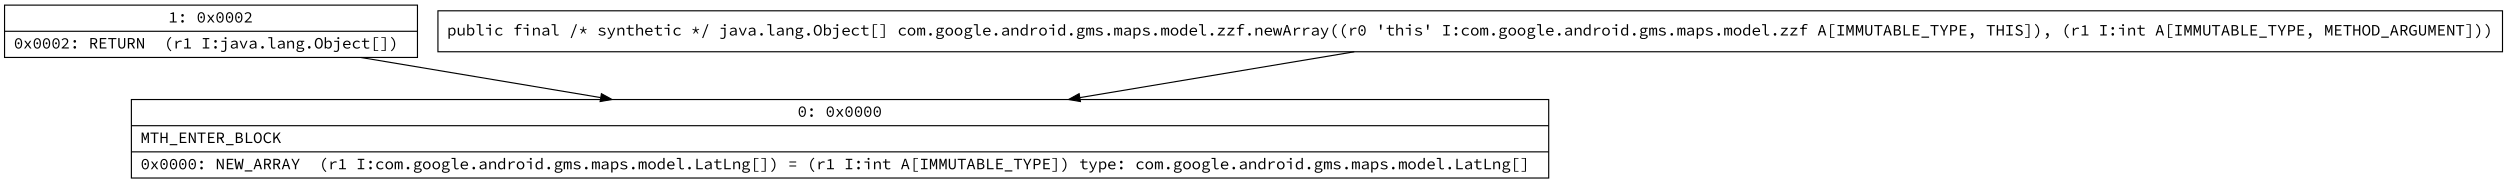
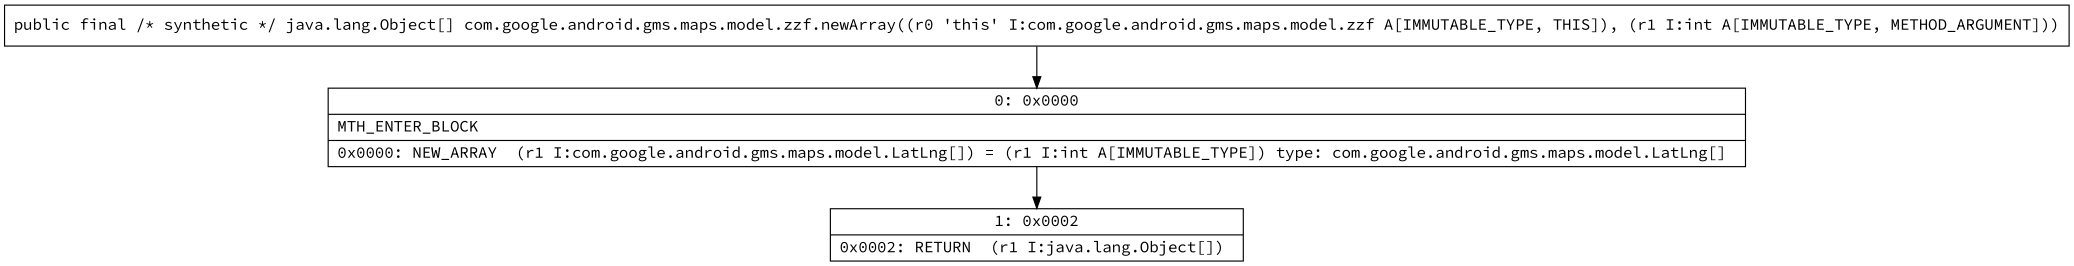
edge "1: 0x0002" -> "0: 0x0000": reversed
